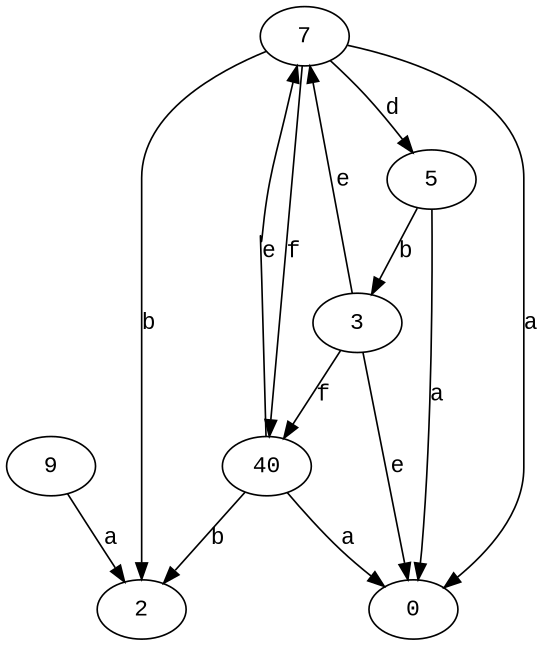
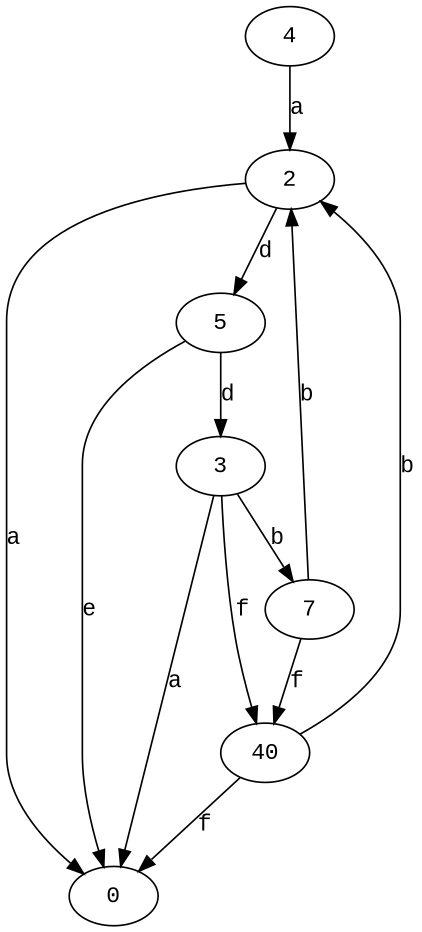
edge "7" -> "5": now "2" -> "5"
edge "3" -> "7": label "e" -> "b"
edge "5" -> "3": label "b" -> "d"
edge "40" -> "7": removed, label "e"
edge "7" -> "0": now "2" -> "0"
edge "5" -> "0": label "a" -> "e"
node "9": label "9" -> "4"
edge "3" -> "0": label "e" -> "a"
edge "40" -> "0": label "a" -> "f"
